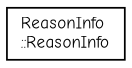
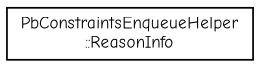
node "ReasonInfo ::ReasonInfo": label "ReasonInfo ::ReasonInfo" -> "PbConstraintsEnqueueHelper ::ReasonInfo"
